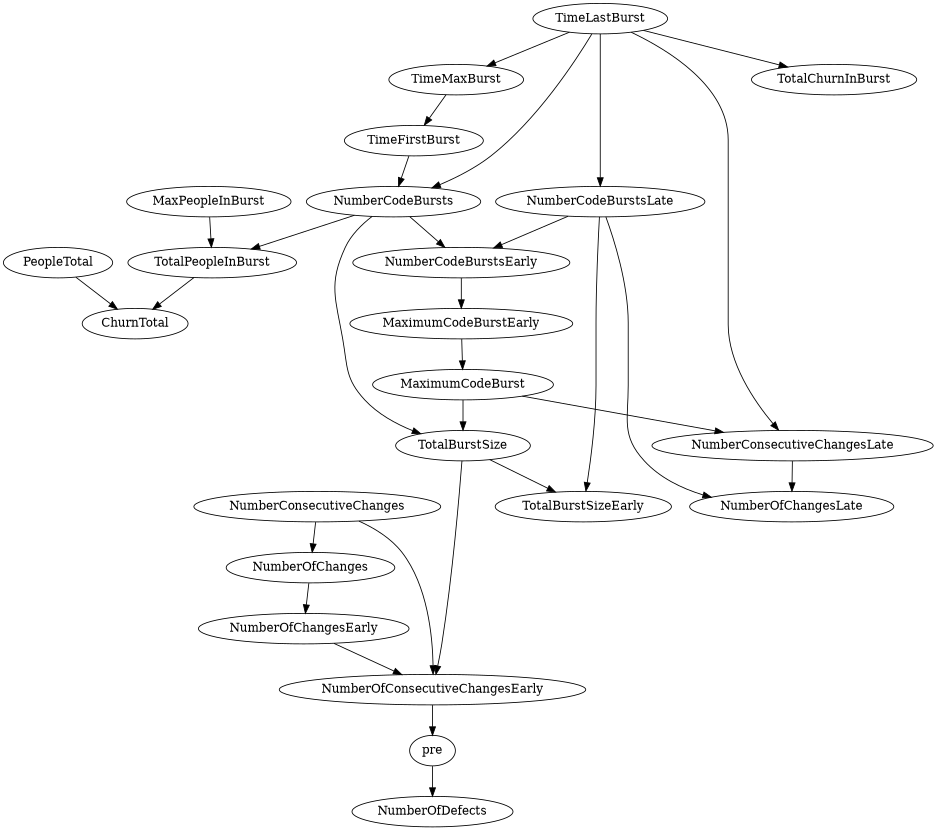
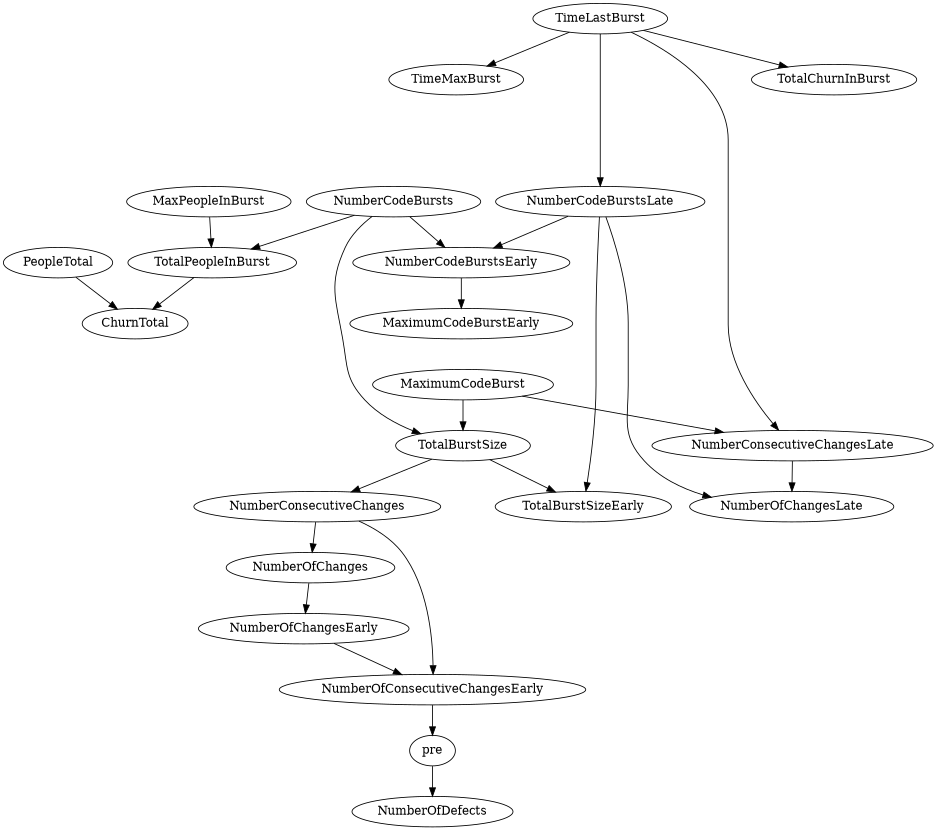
edge "TimeLastBurst" -> "NumberCodeBursts": removed
node "TimeFirstBurst": removed
edge "MaximumCodeBurstEarly" -> "MaximumCodeBurst": removed
edge "TotalBurstSize" -> "NumberOfConsecutiveChangesEarly": now "TotalBurstSize" -> "NumberConsecutiveChanges"
